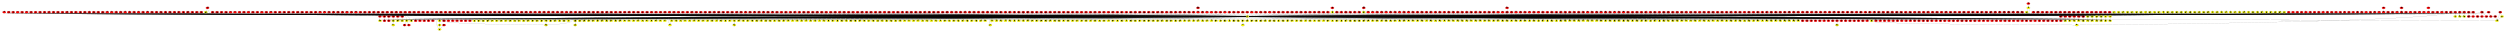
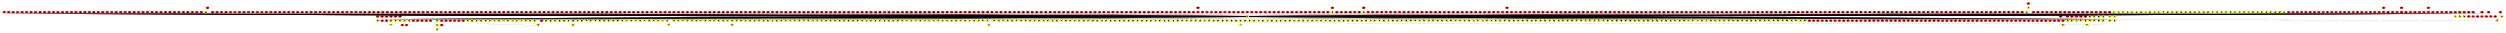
node "893": added
